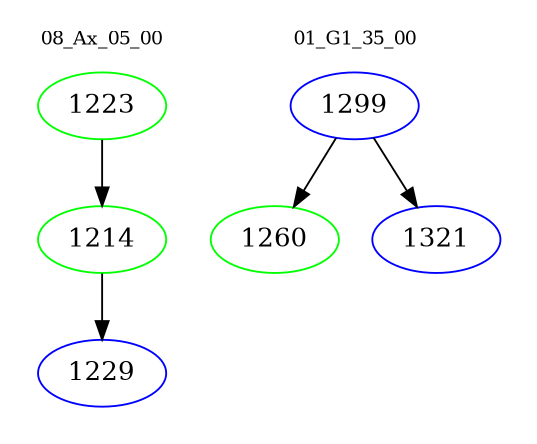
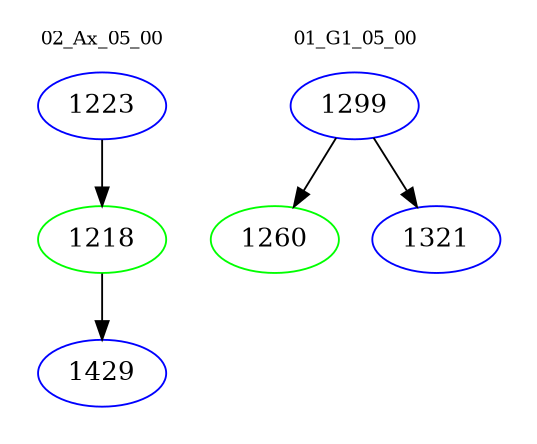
cluster "08_Ax_05_00": label "08_Ax_05_00" -> "02_Ax_05_00"
cluster "01_G1_35_00": label "01_G1_35_00" -> "01_G1_05_00"
node "1223": color green -> blue
node "1214": label "1214" -> "1218"
node "1229": label "1229" -> "1429"
